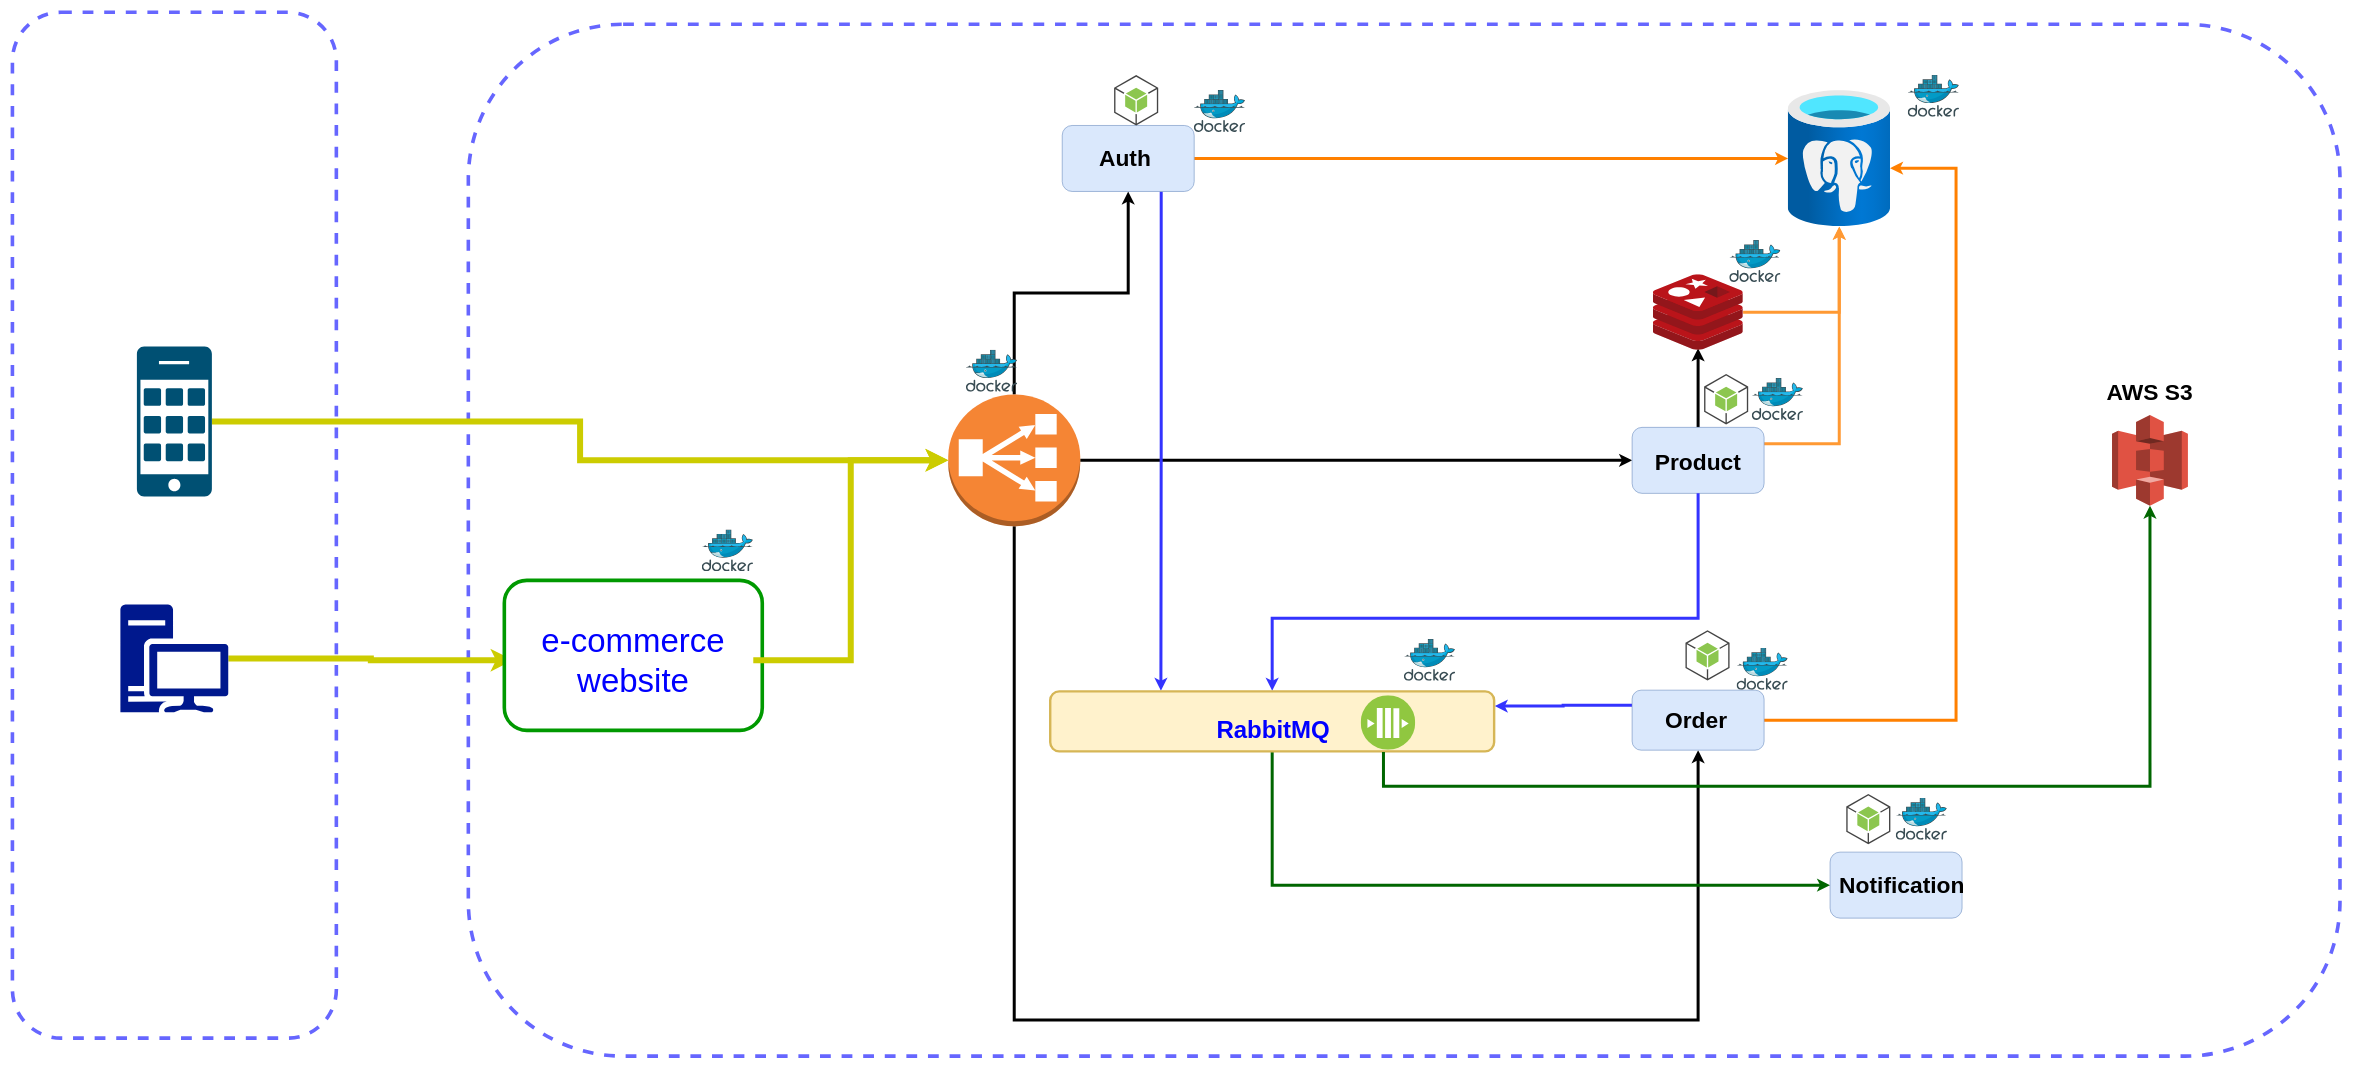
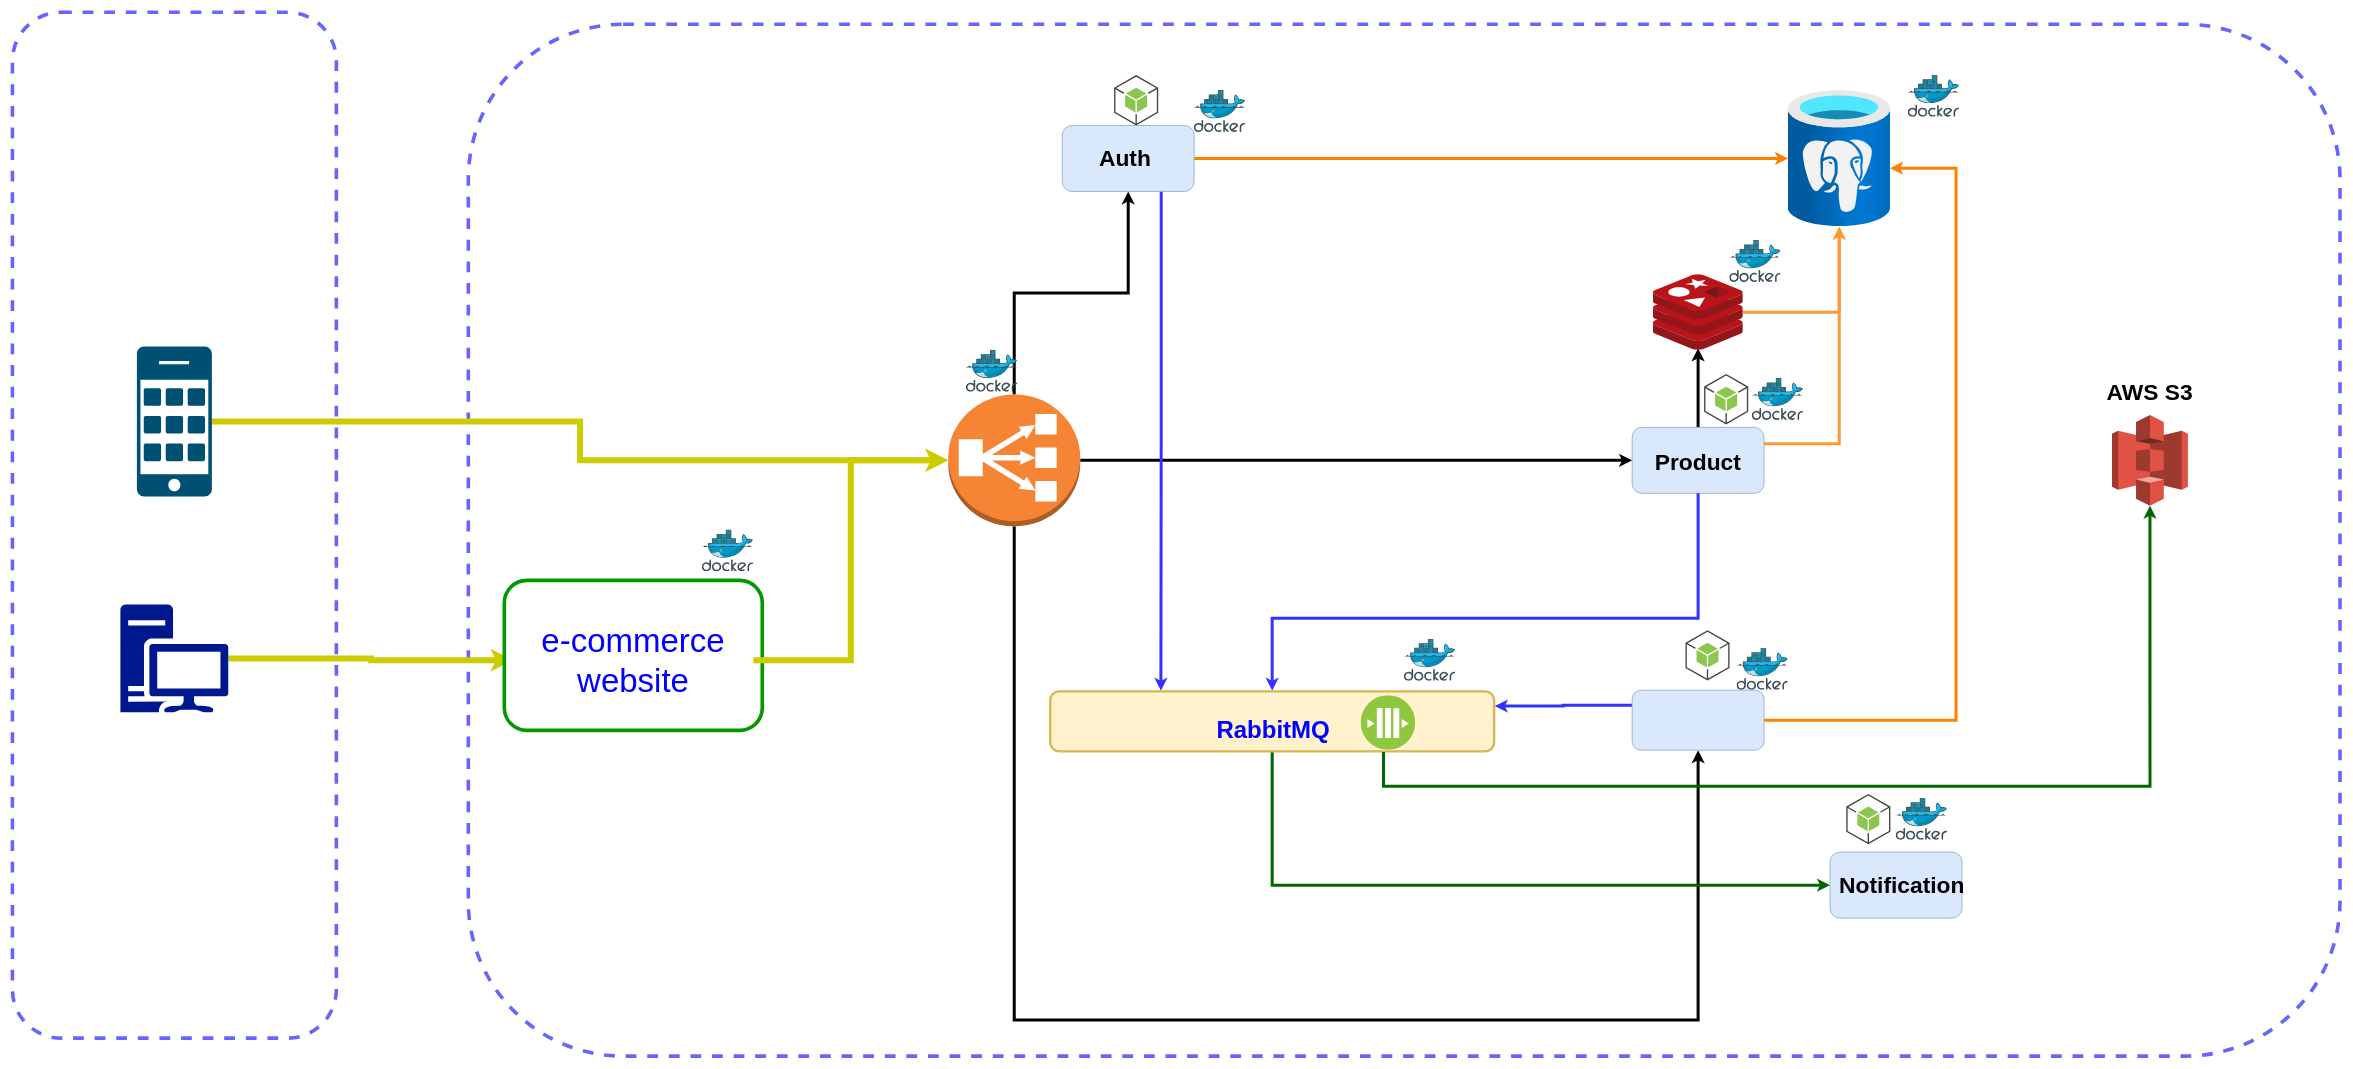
node "Order": removed
